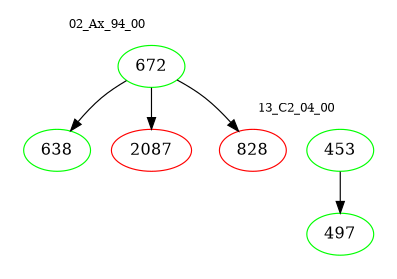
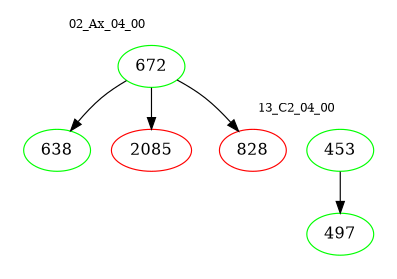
cluster "02_Ax_94_00": label "02_Ax_94_00" -> "02_Ax_04_00"
node "2087": label "2087" -> "2085"
